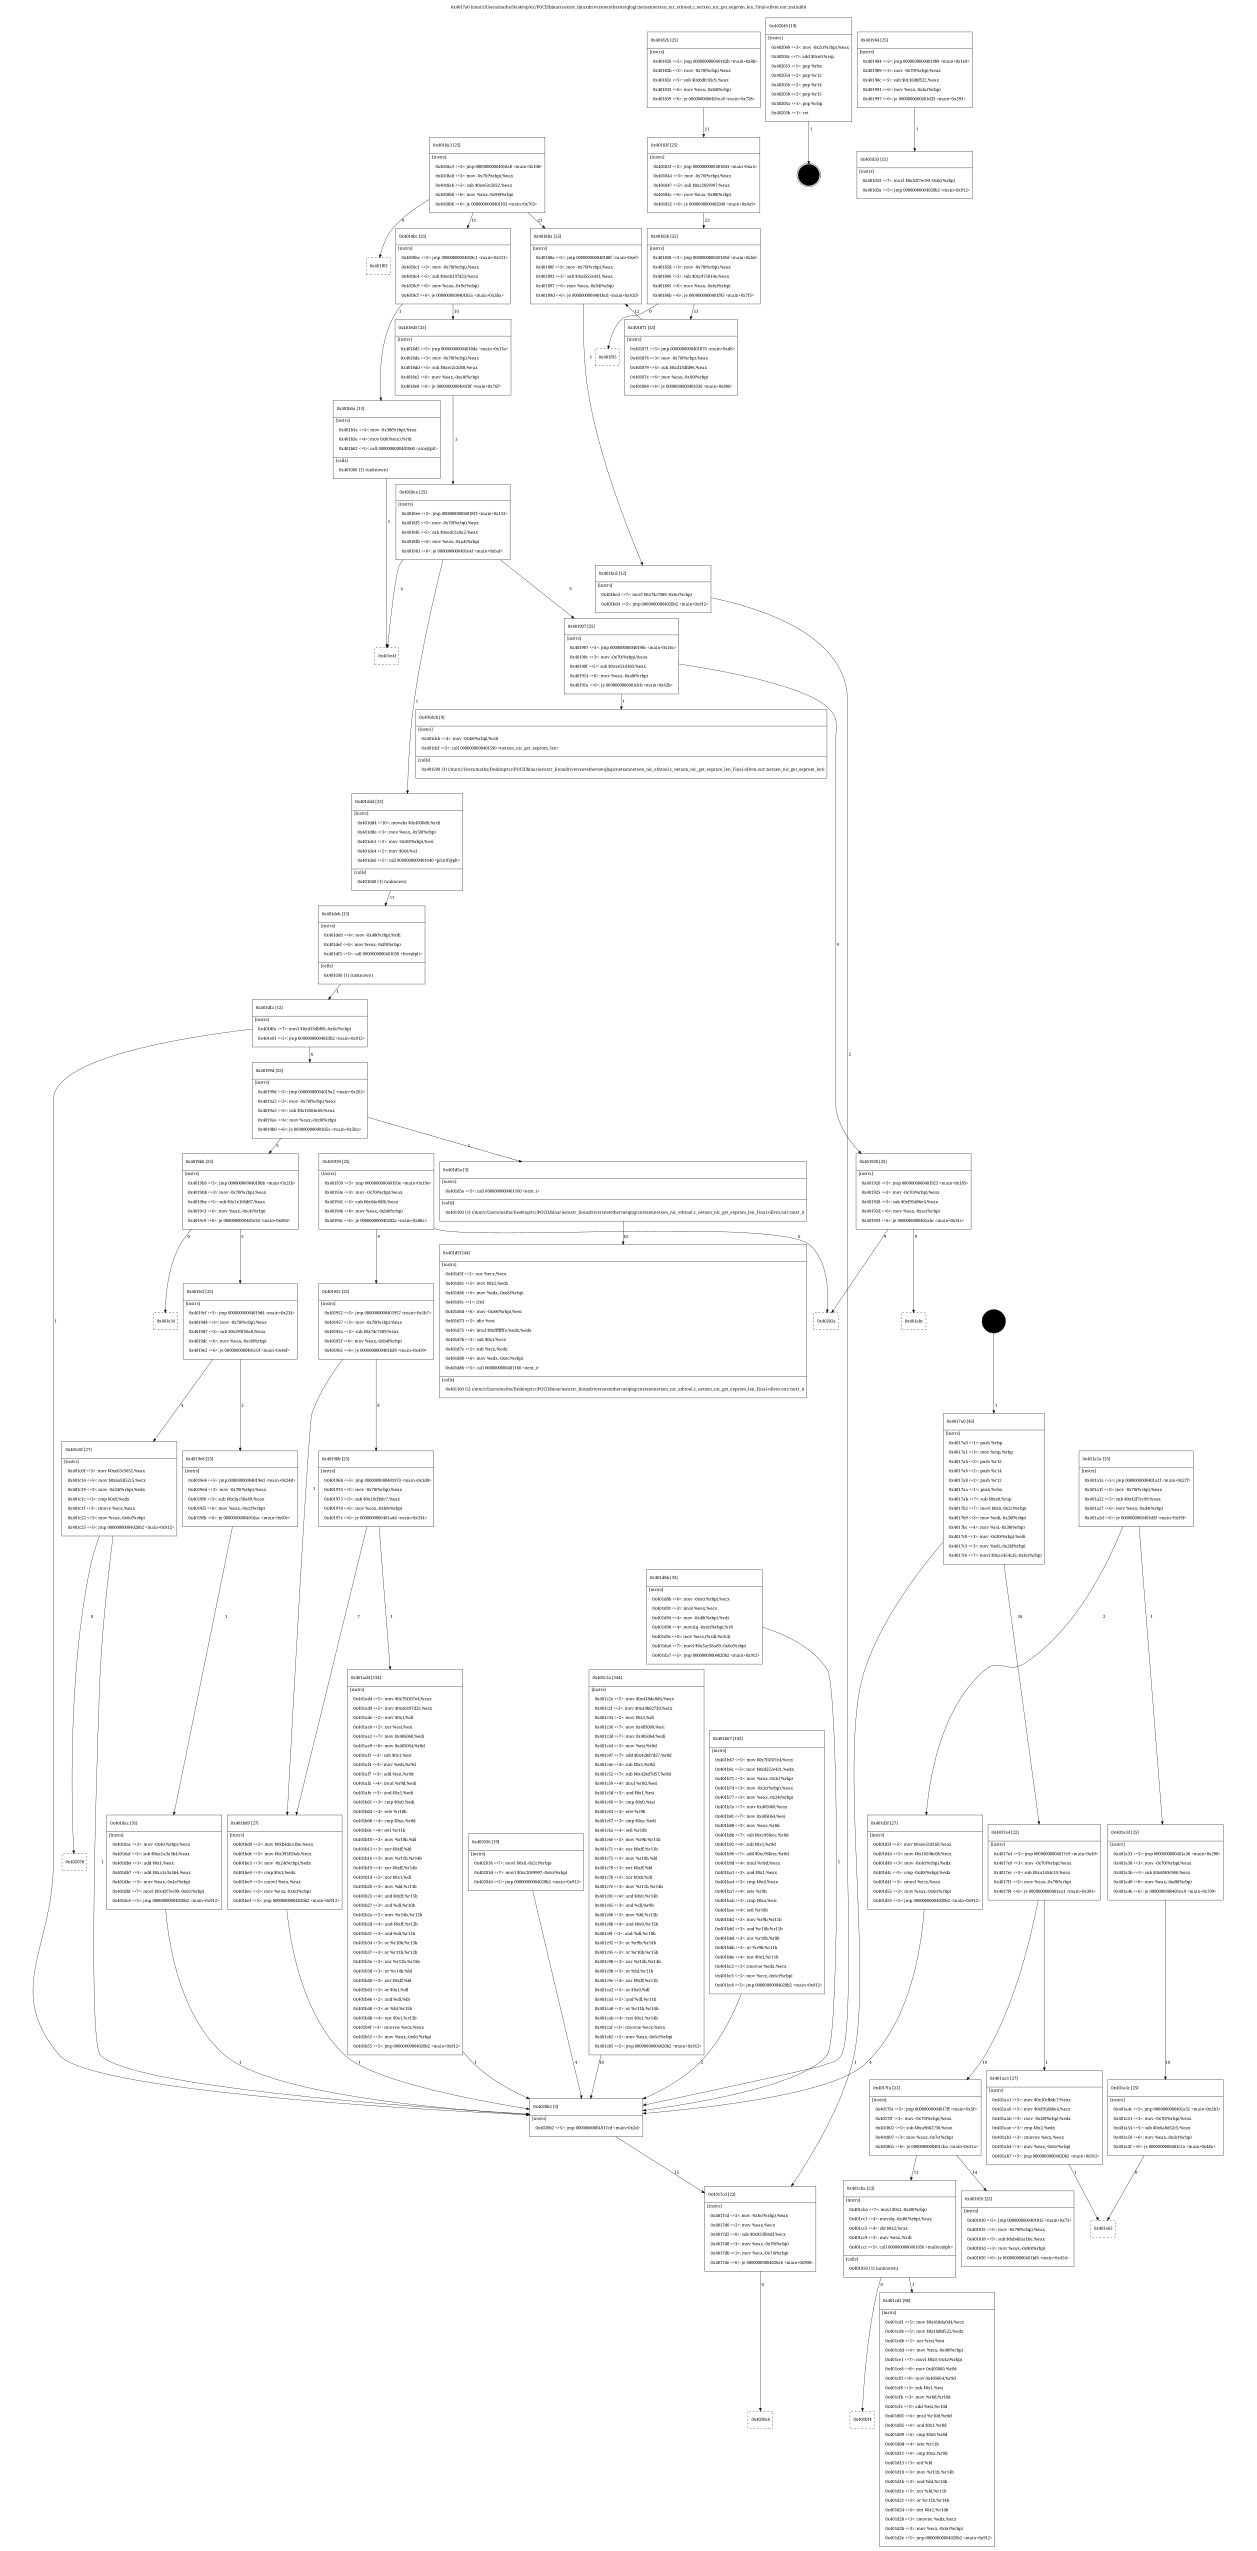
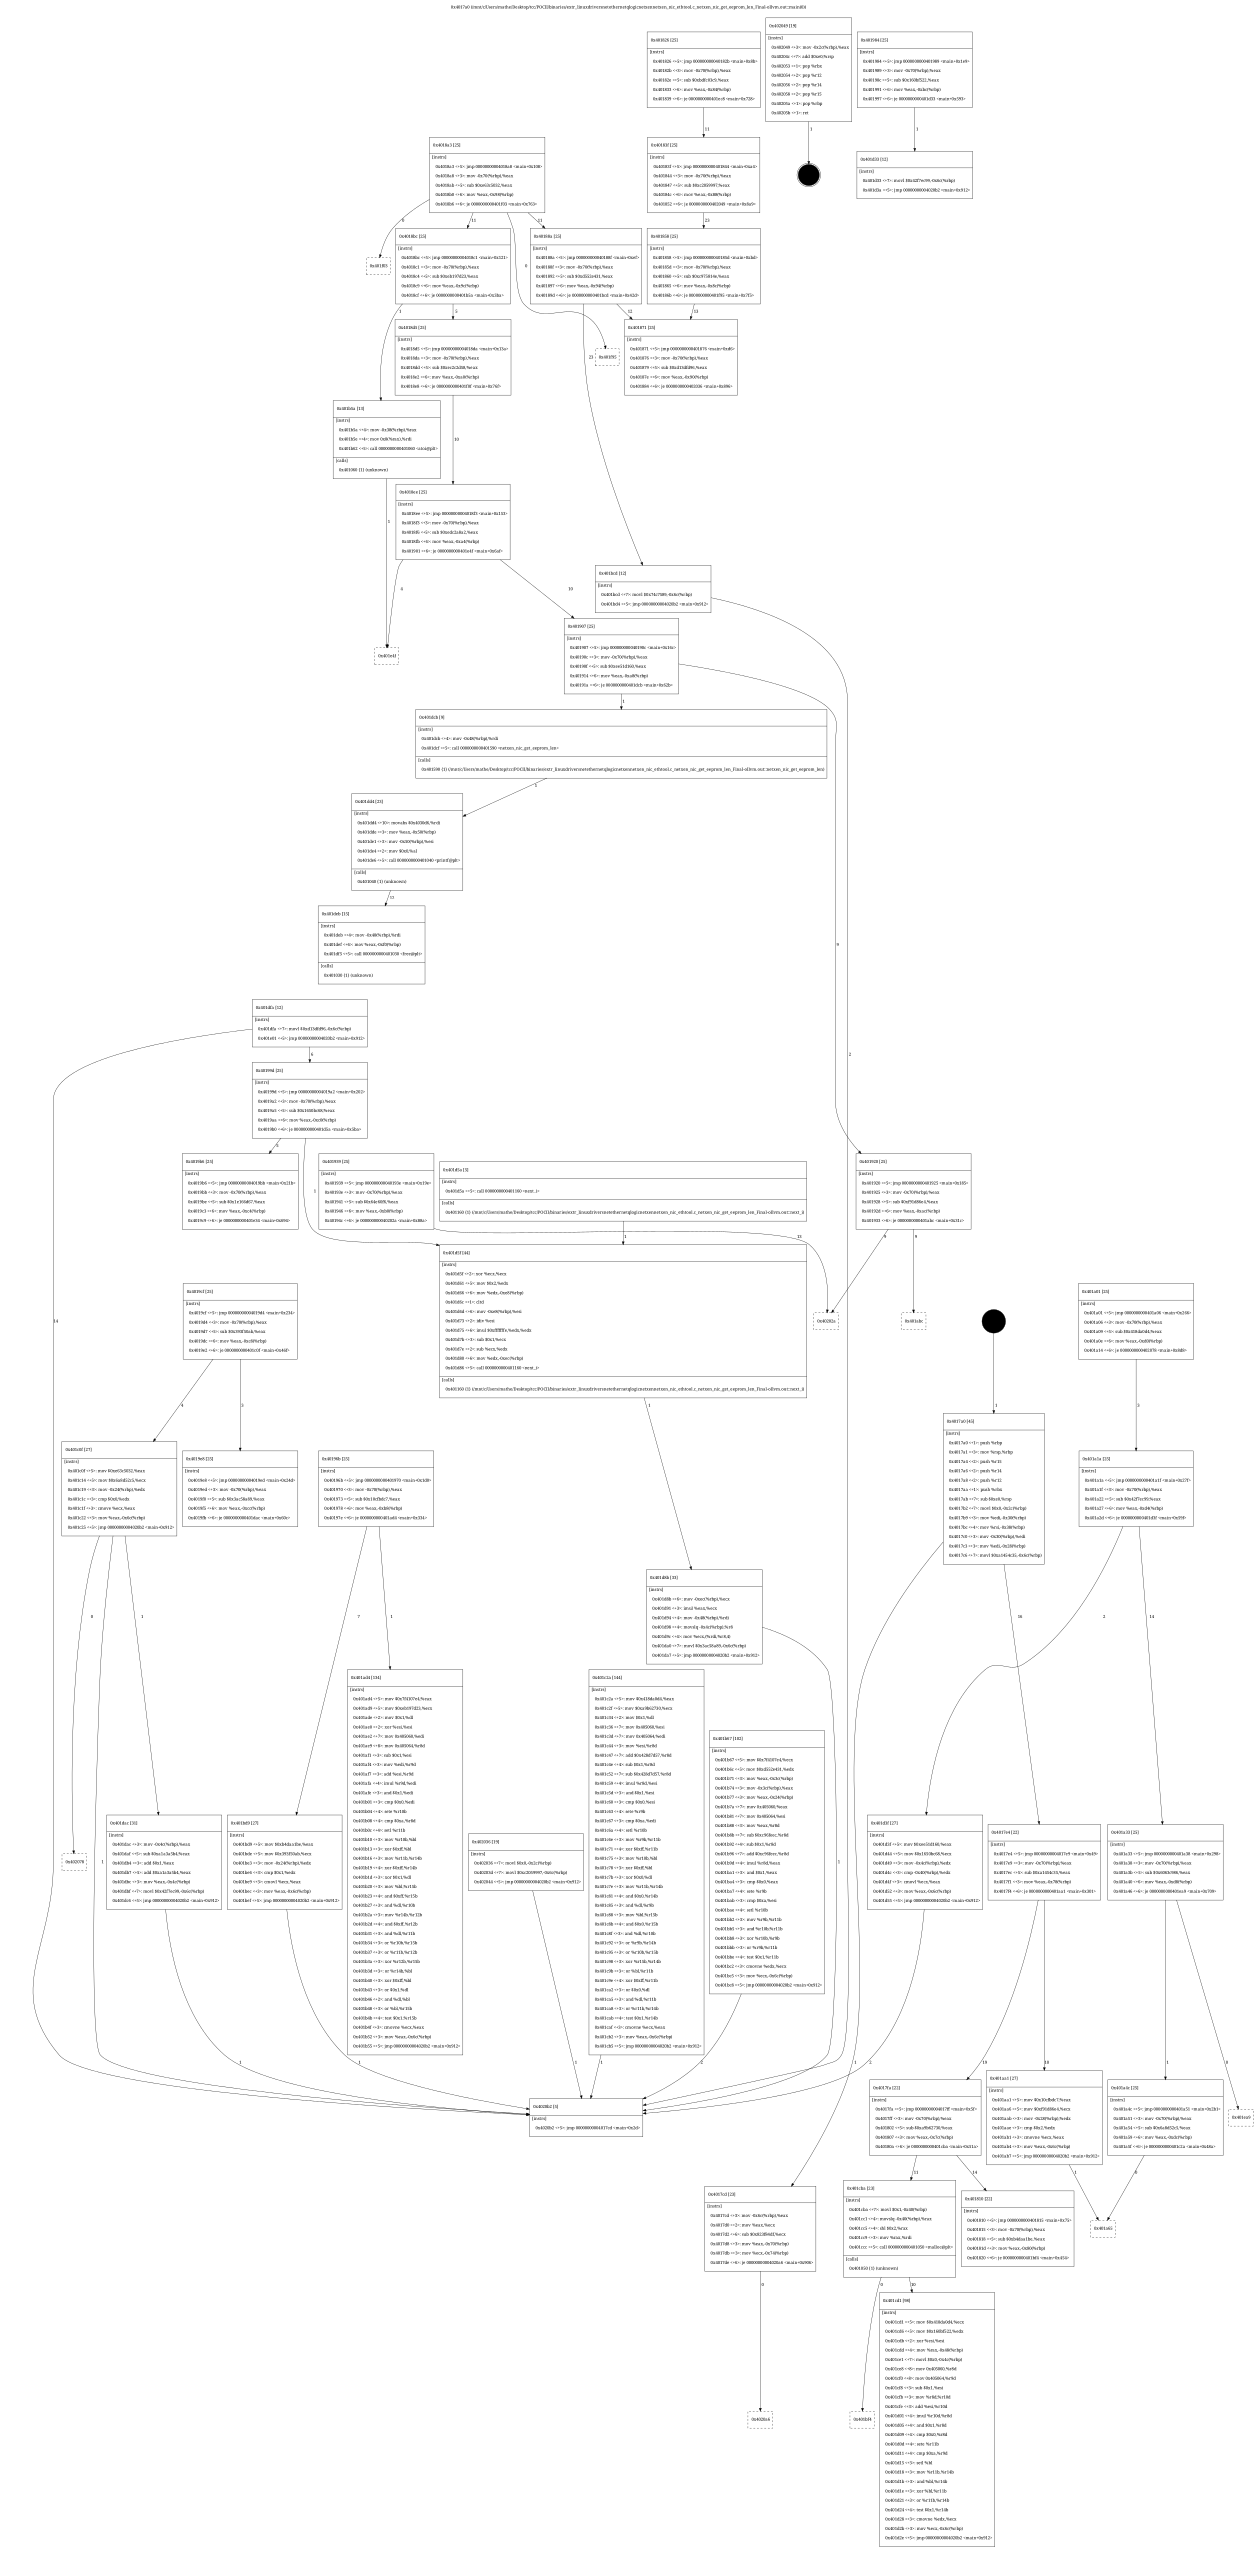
edge "0x4018bc [25]" -> "0x4018d5 [25]": label " 10" -> " 5"
edge "0x401871 [25]" -> "0x40188a [25]": reversed
edge "0x401858 [25]" -> "0x401f95": now "0x4018a3 [25]" -> "0x401f95"
edge "0x40188a [25]" -> "0x401bcd [12]": label " 1" -> " 23"
edge "0x4018d5 [25]" -> "0x4018ee [25]": label " 3" -> " 10"
edge "0x4018ee [25]" -> "0x401907 [25]": label " 9" -> " 10"
edge "0x4018ee [25]" -> "0x401dd4 [23]": now "0x401dcb [9]" -> "0x401dd4 [23]"
edge "0x401deb [15]" -> "0x401dfa [12]": removed, label "1"
edge "0x40199d [25]" -> "0x401d5a [5]": now "0x40199d [25]" -> "0x401d5f [44]"
edge "0x401d5a [5]" -> "0x401d5f [44]": label " 10" -> " 1"
edge "0x401939 [25]" -> "0x40202a": label " 0" -> " 13"
edge "0x4019b6 [25]" -> "0x4019cf [25]": removed, label "5"
edge "0x401dfa [12]" -> "0x4020b2 [5]": label " 1" -> " 14"
node "0x401e34": removed
node "0x401952 [25]": removed
node "0x401a01 [25]": added
edge "0x401d5f [44]" -> "0x401d8b [33]": added, label "1"
edge "0x401a1a [25]" -> "0x401a33 [25]": label " 1" -> " 14"
edge "0x4019e8 [25]" -> "0x401dac [31]": now "0x401c0f [27]" -> "0x401dac [31]"
edge "0x402036 [19]" -> "0x4020b2 [5]": label " 4" -> " 1"
edge "0x401c2a [144]" -> "0x4020b2 [5]": label " 16" -> " 1"
edge "0x401d3f [27]" -> "0x4020b2 [5]": label " 4" -> " 2"
edge "0x4017e4 [22]" -> "0x401aa1 [27]": label " 1" -> " 10"
edge "0x401a33 [25]" -> "0x401a4c [25]": label " 10" -> " 1"
edge "0x401ad4 [134]" -> "0x4020b2 [5]": removed, label "1"
node "0x401ea9": added
edge "0x4020b2 [5]" -> "0x4017cd [23]": removed, label "15"
edge "0x401cba [23]" -> "0x401cd1 [98]": label " 1" -> " 10"
